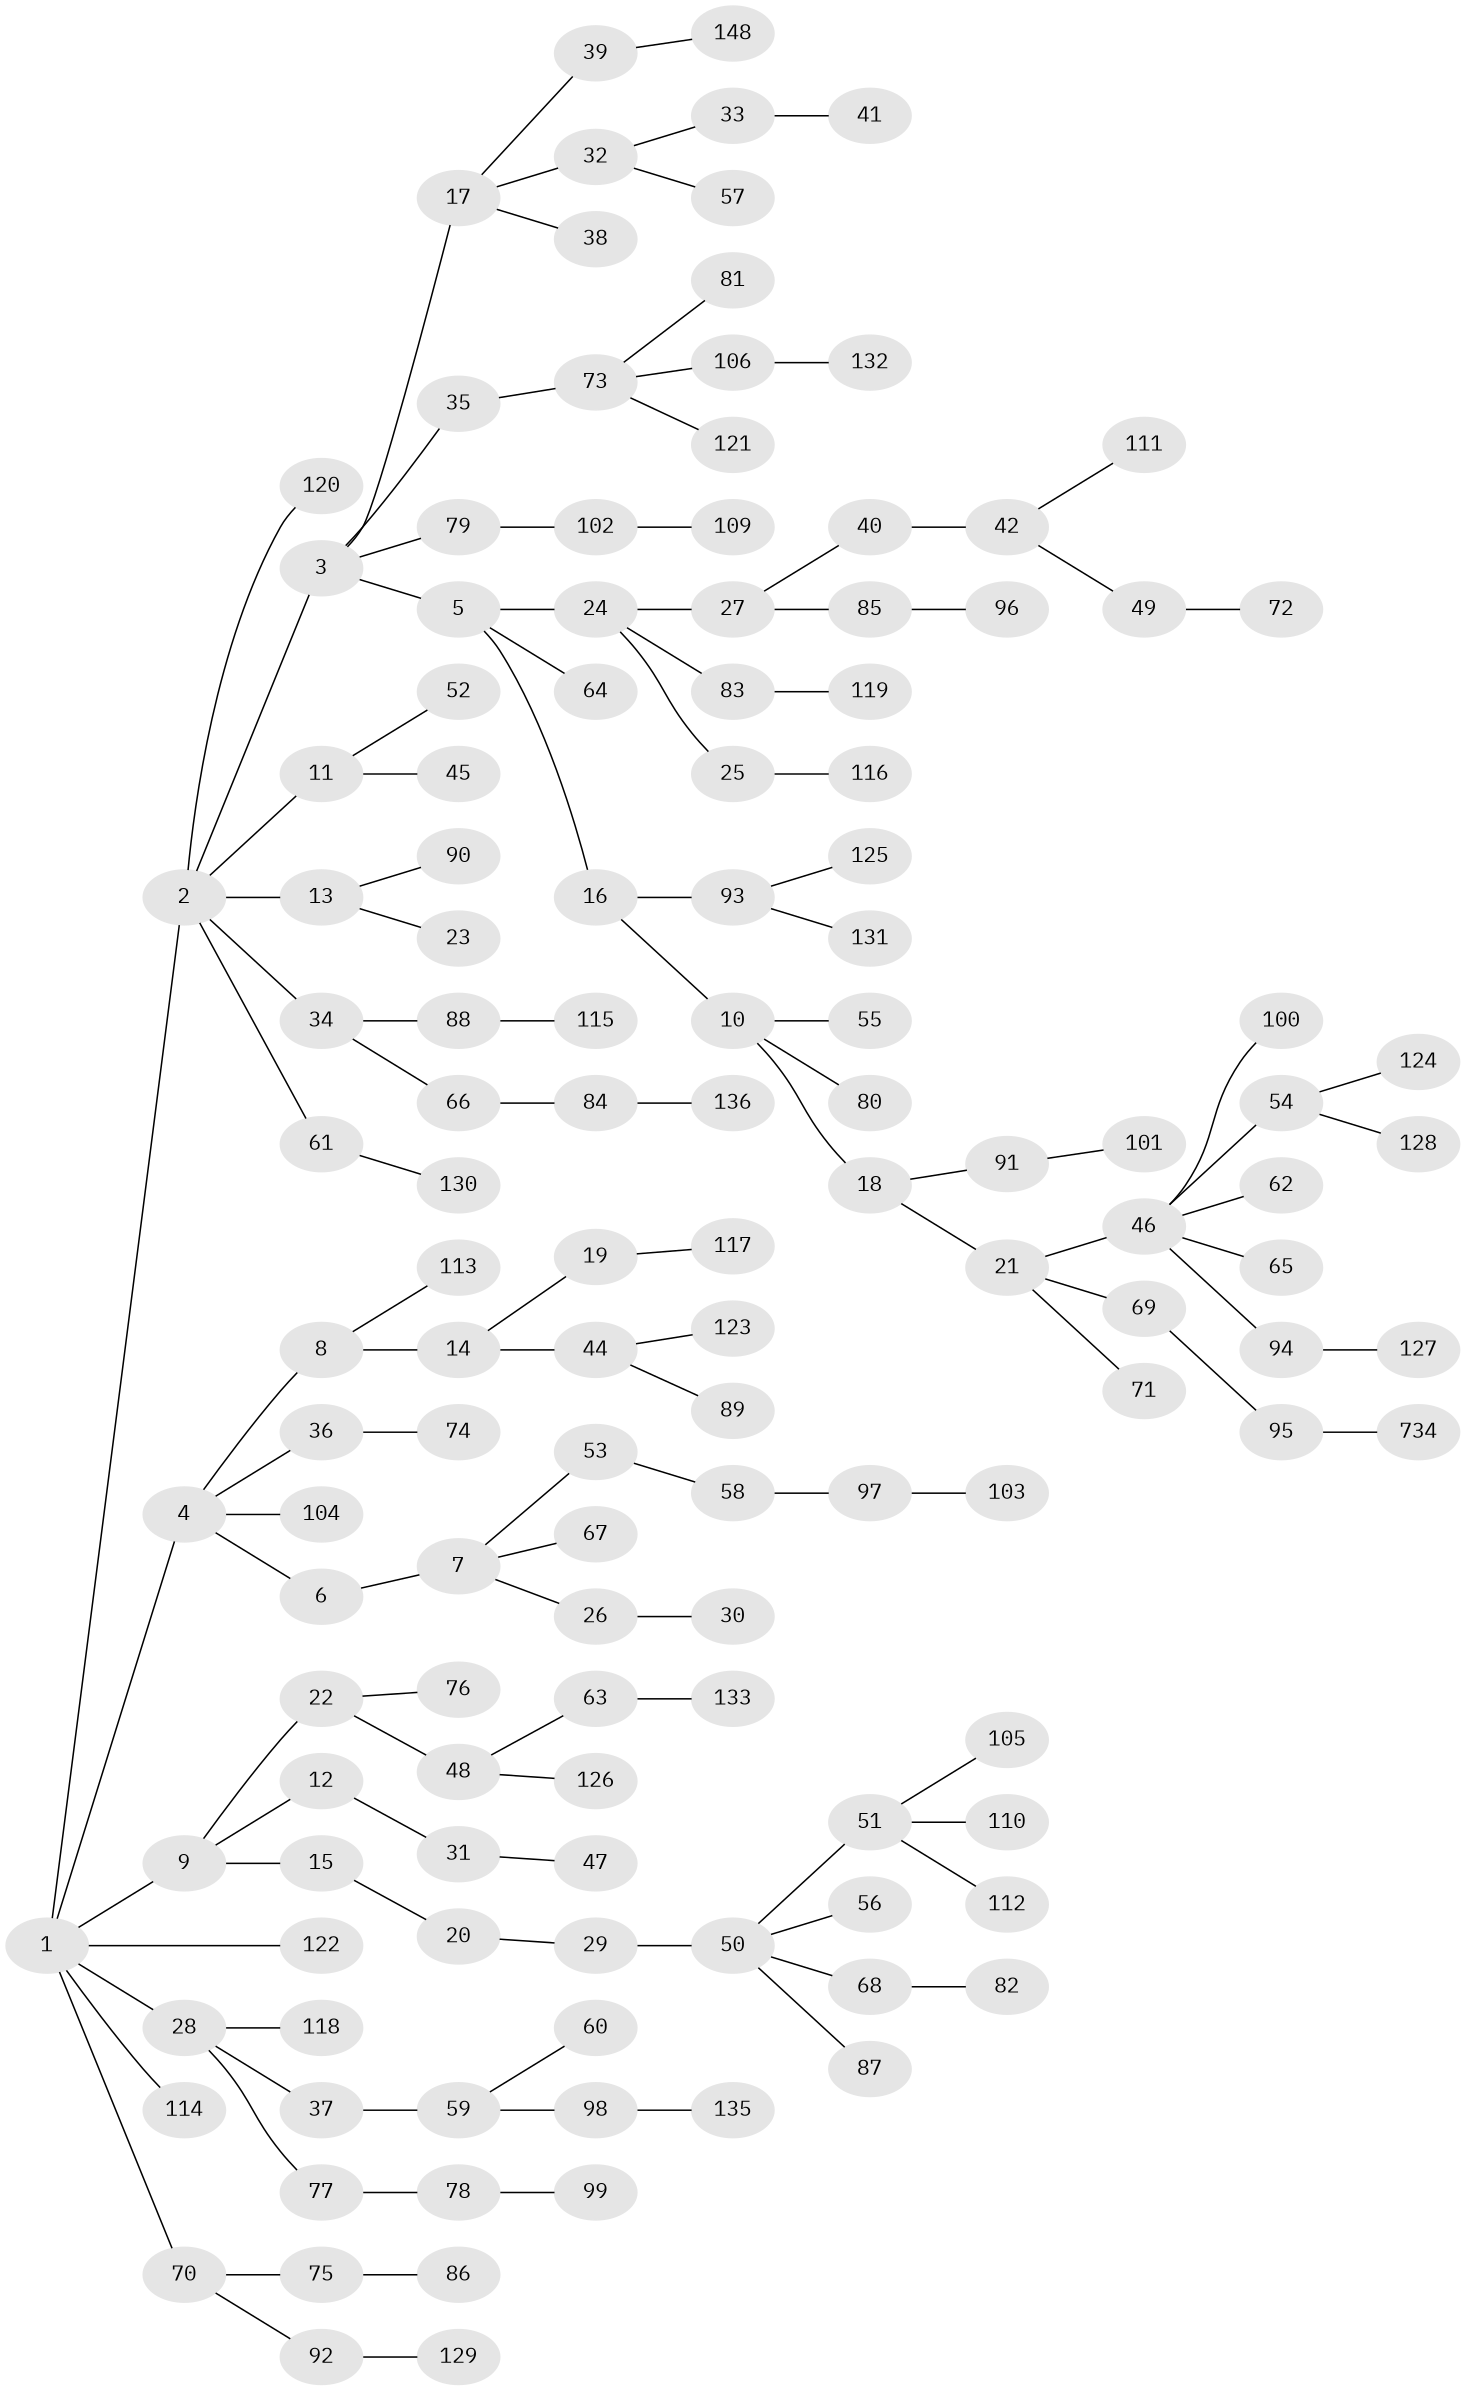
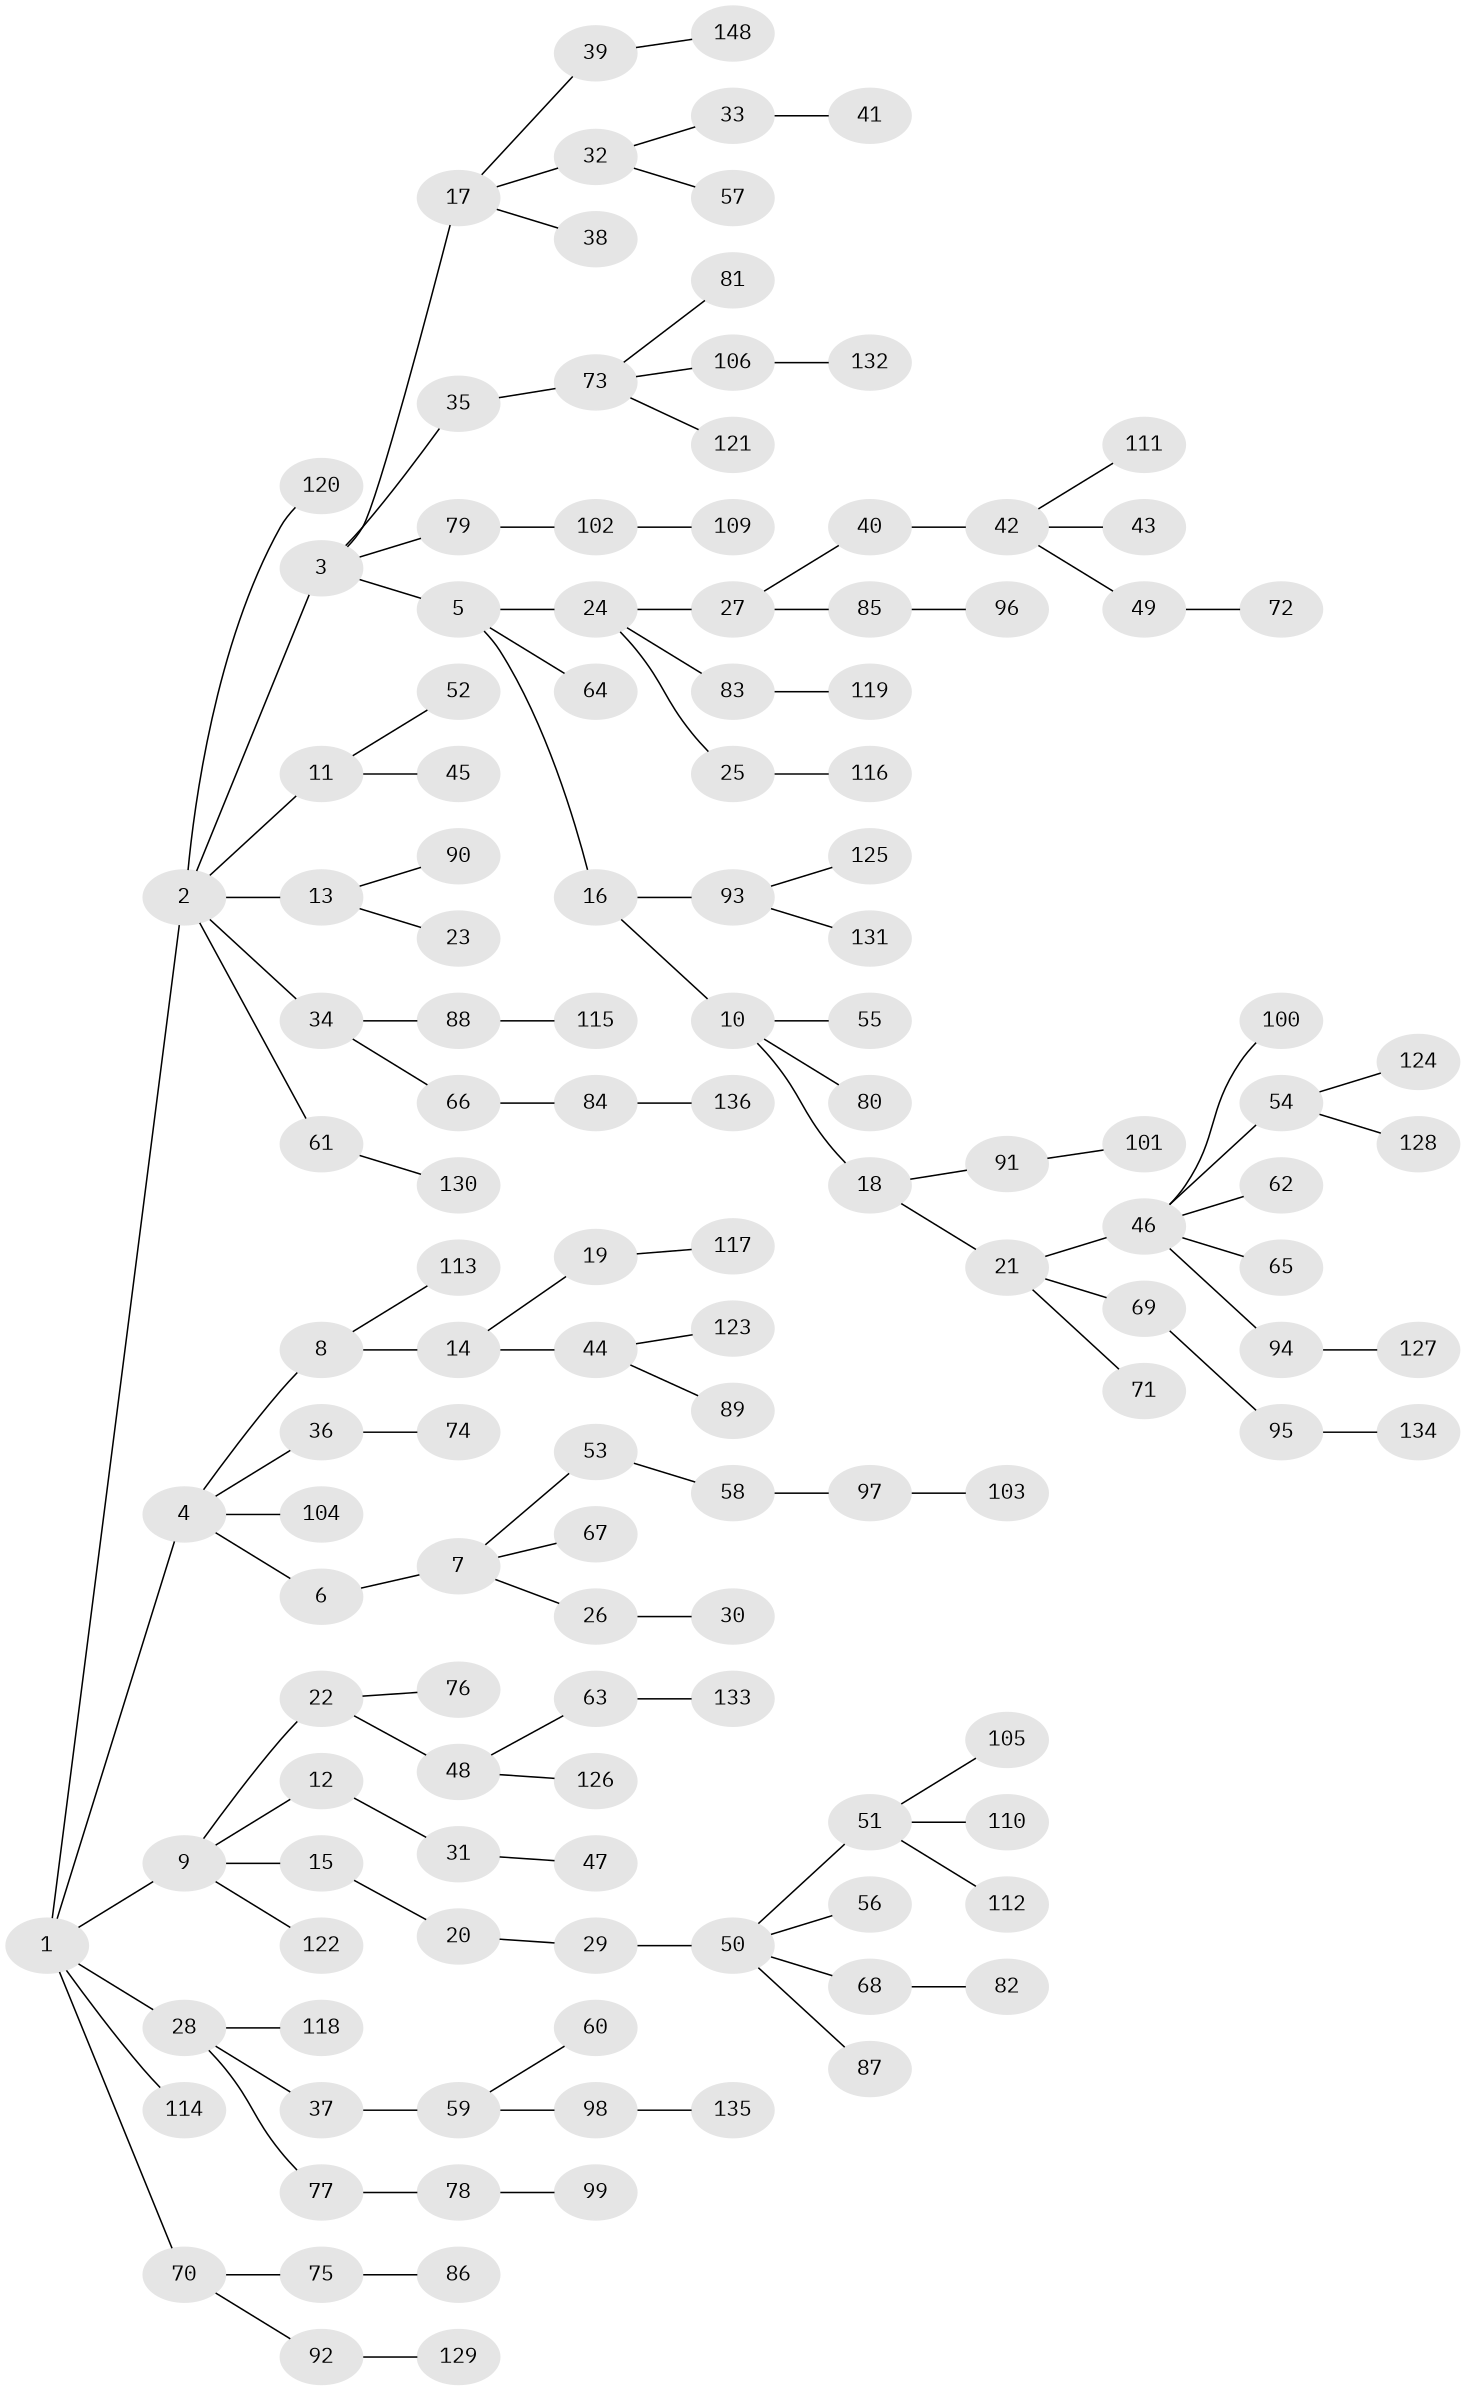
node "43": added
node "734": label "734" -> "134"
edge "1" -- "122": now "9" -- "122"
